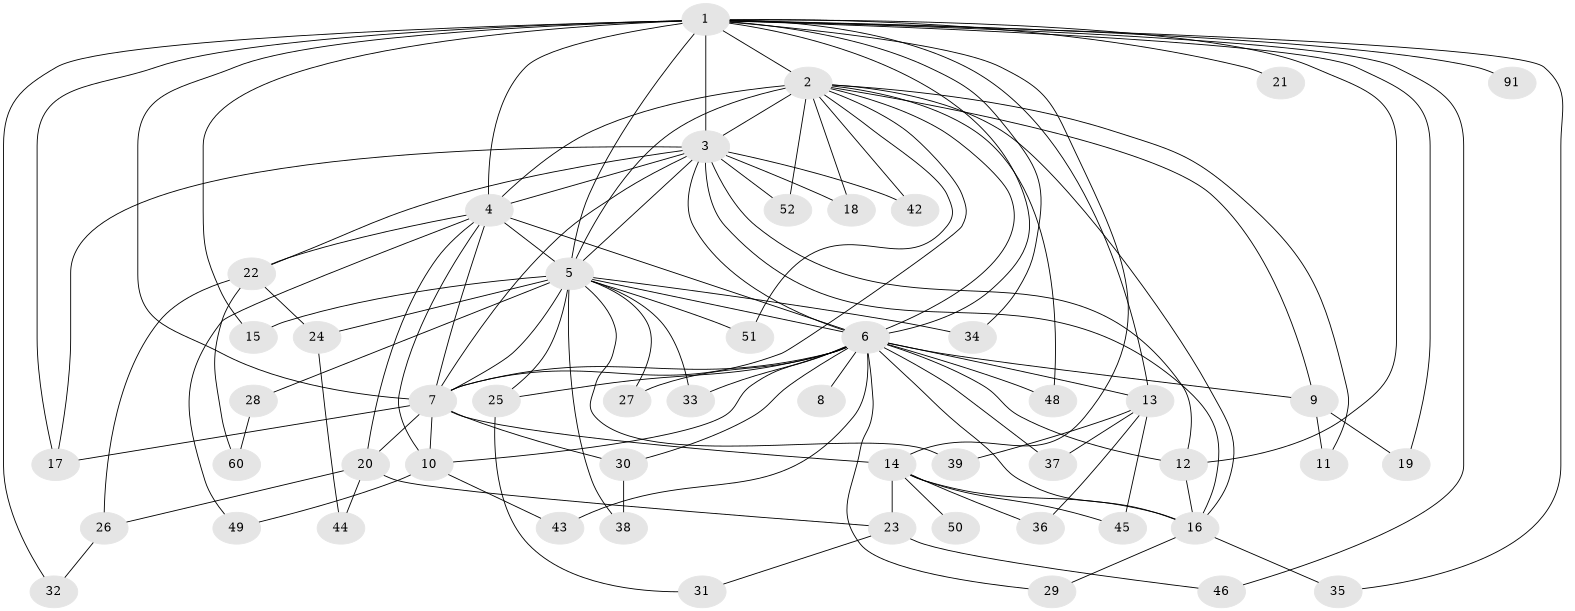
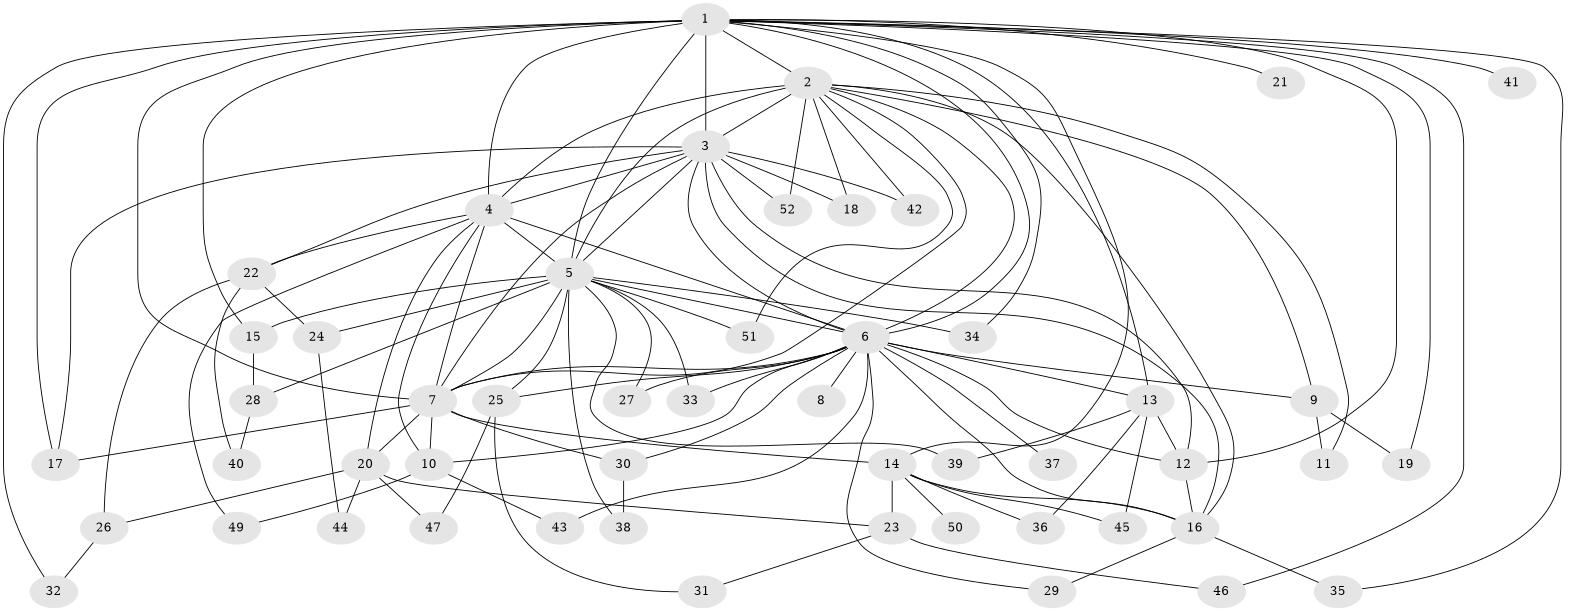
node "91": label "91" -> "41"
edge "15" -- "28": added
node "48": removed
edge "13" -- "37": now "13" -- "12"
node "60": label "60" -> "40"
node "47": added
